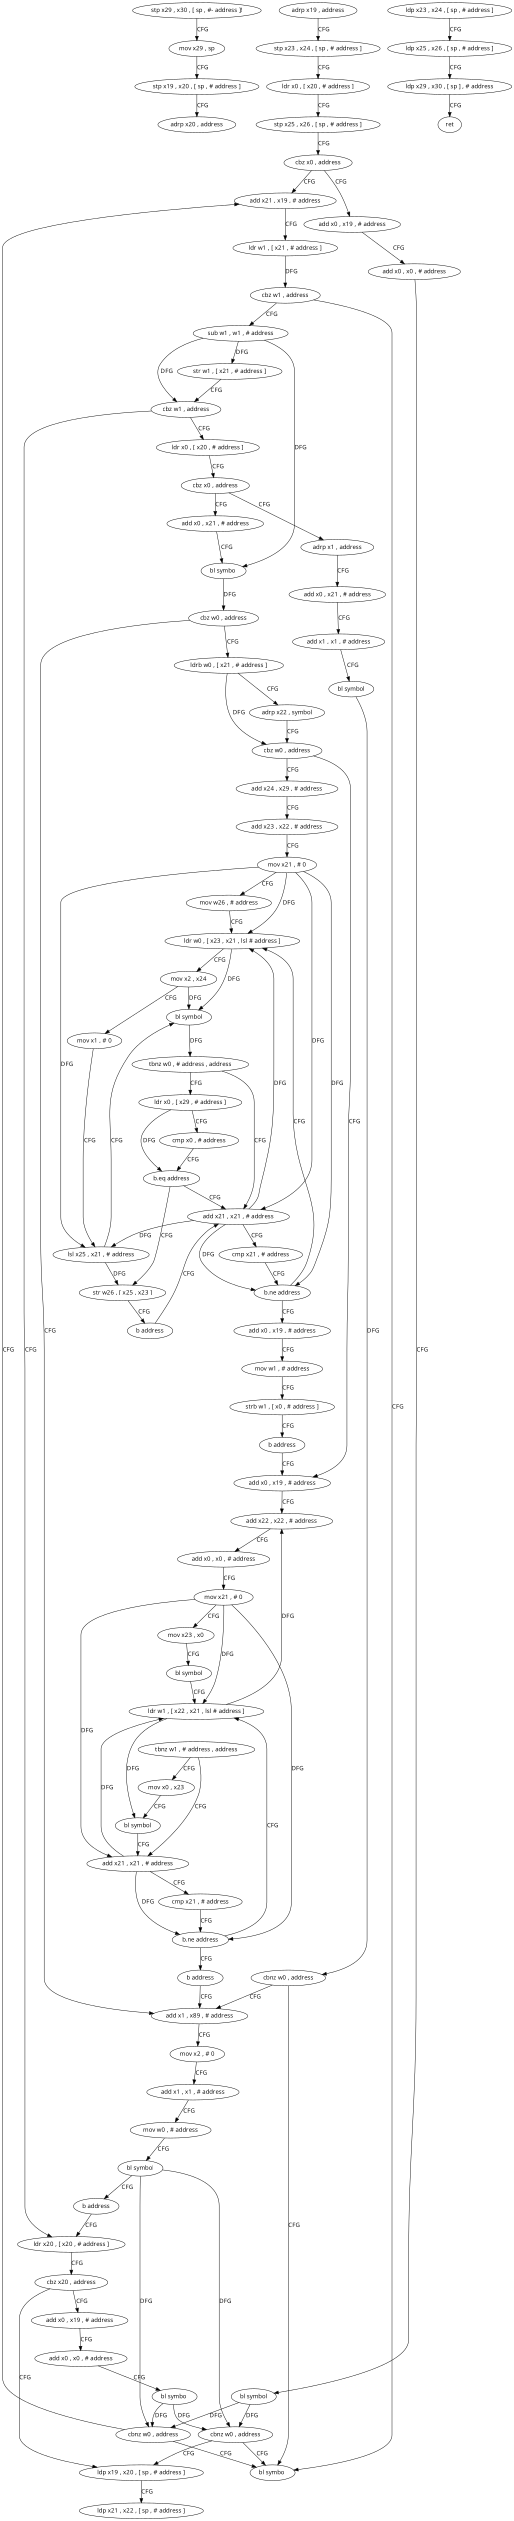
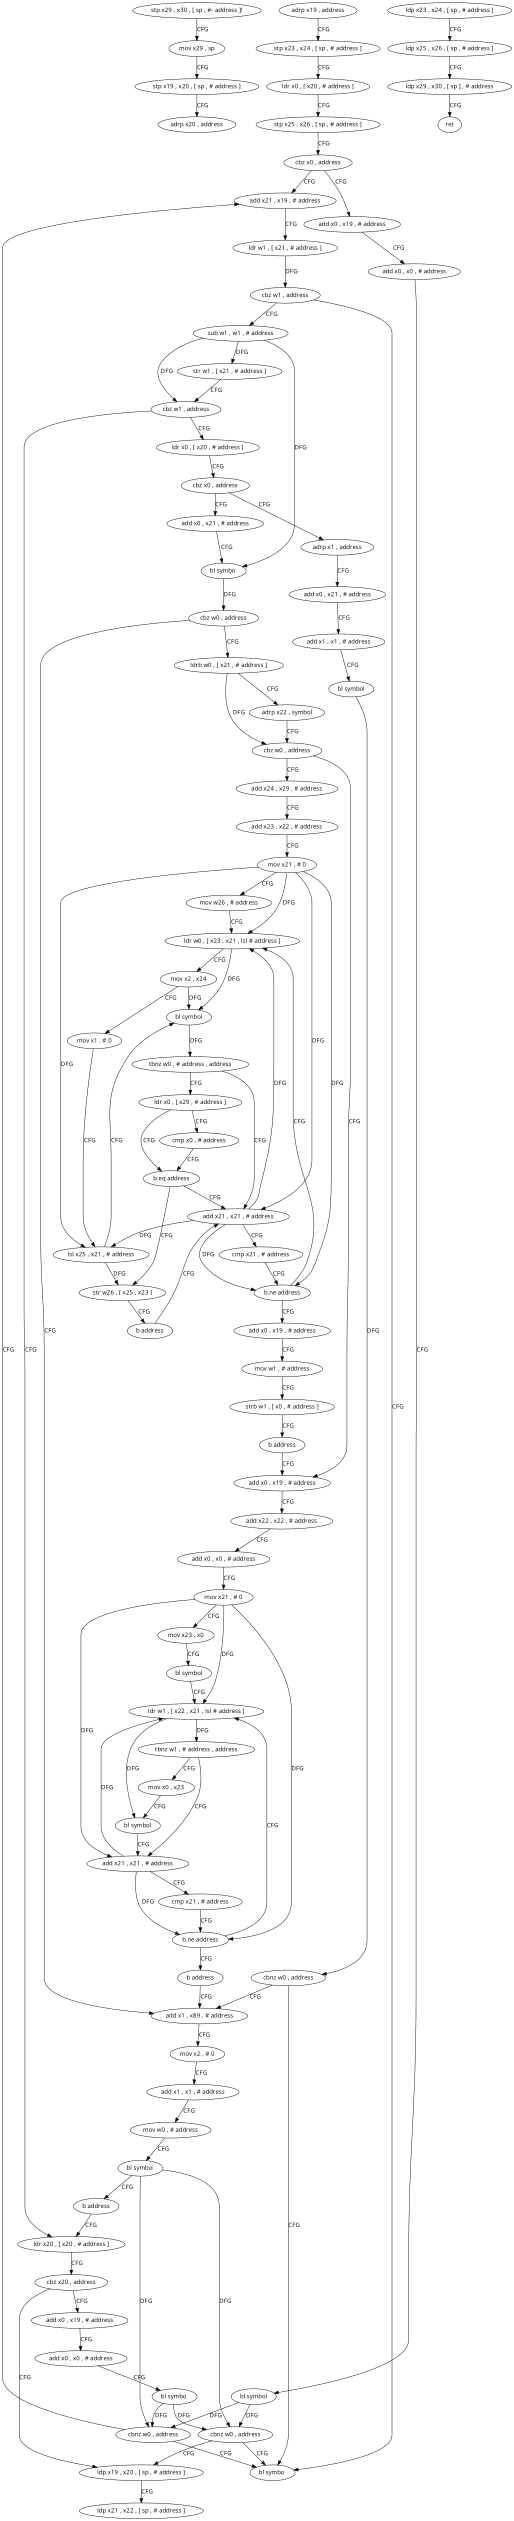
edge "ldr x0 , [ x29 , # address ]" -> "b.eq address": label "DFG" -> "CFG"
edge "ldr w1 , [ x22 , x21 , lsl # address ]" -> "add x22 , x22 , # address": now "ldr w1 , [ x22 , x21 , lsl # address ]" -> "tbnz w1 , # address , address"
